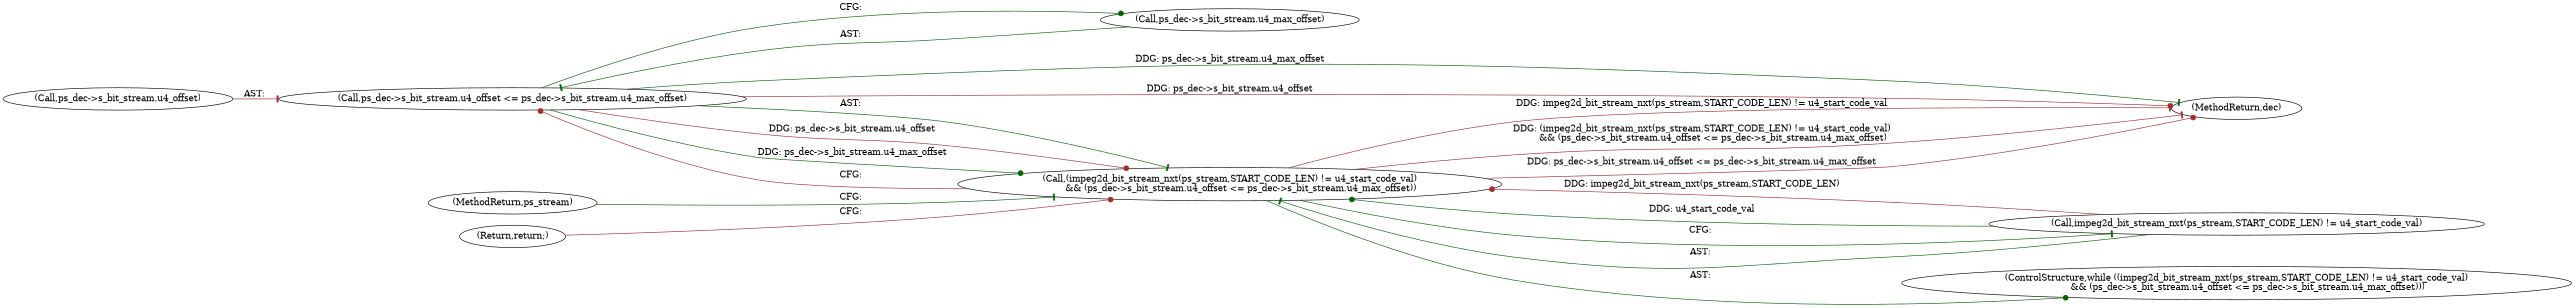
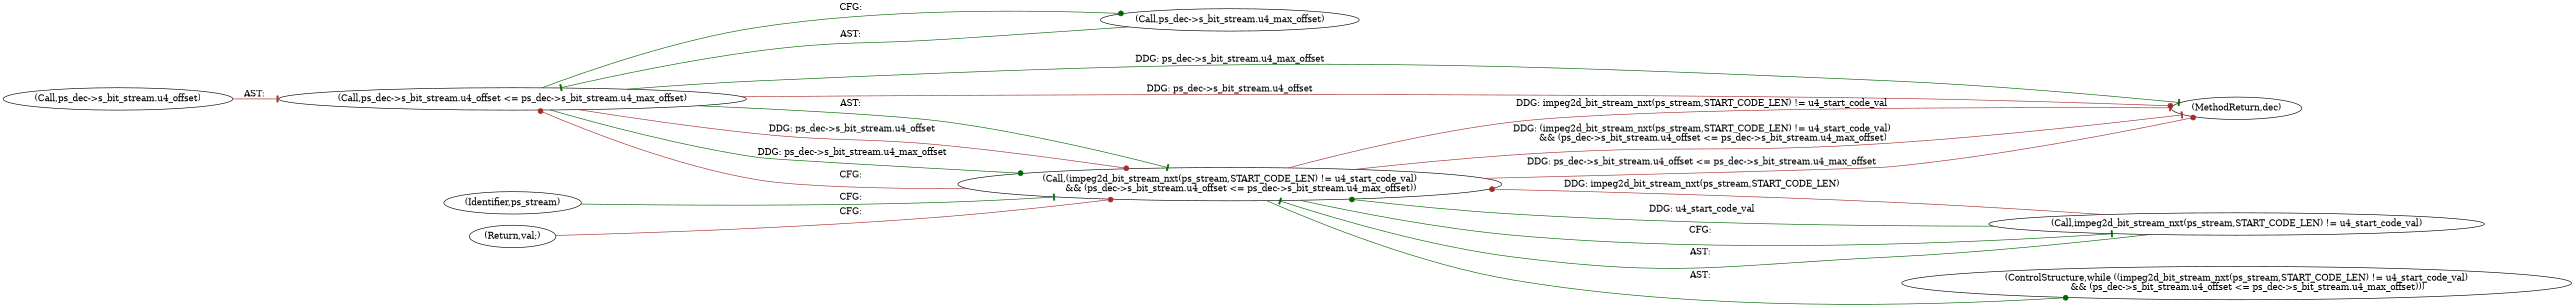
node "(MethodReturn,ps_stream)": label "(MethodReturn,ps_stream)" -> "(Identifier,ps_stream)"
node "(Return,return;)": label "(Return,return;)" -> "(Return,val;)"
